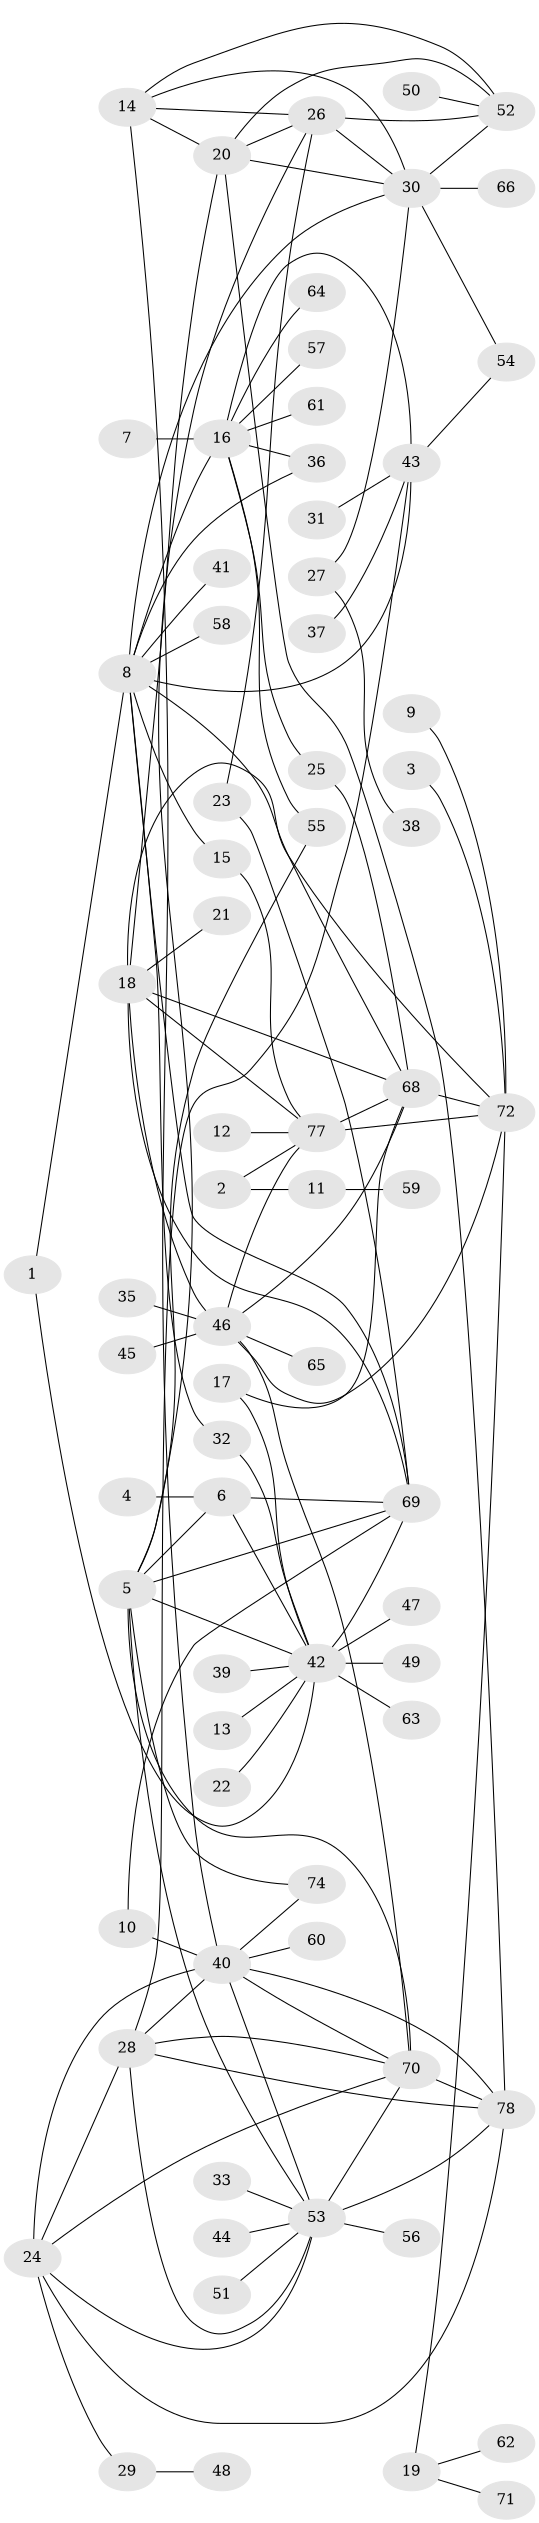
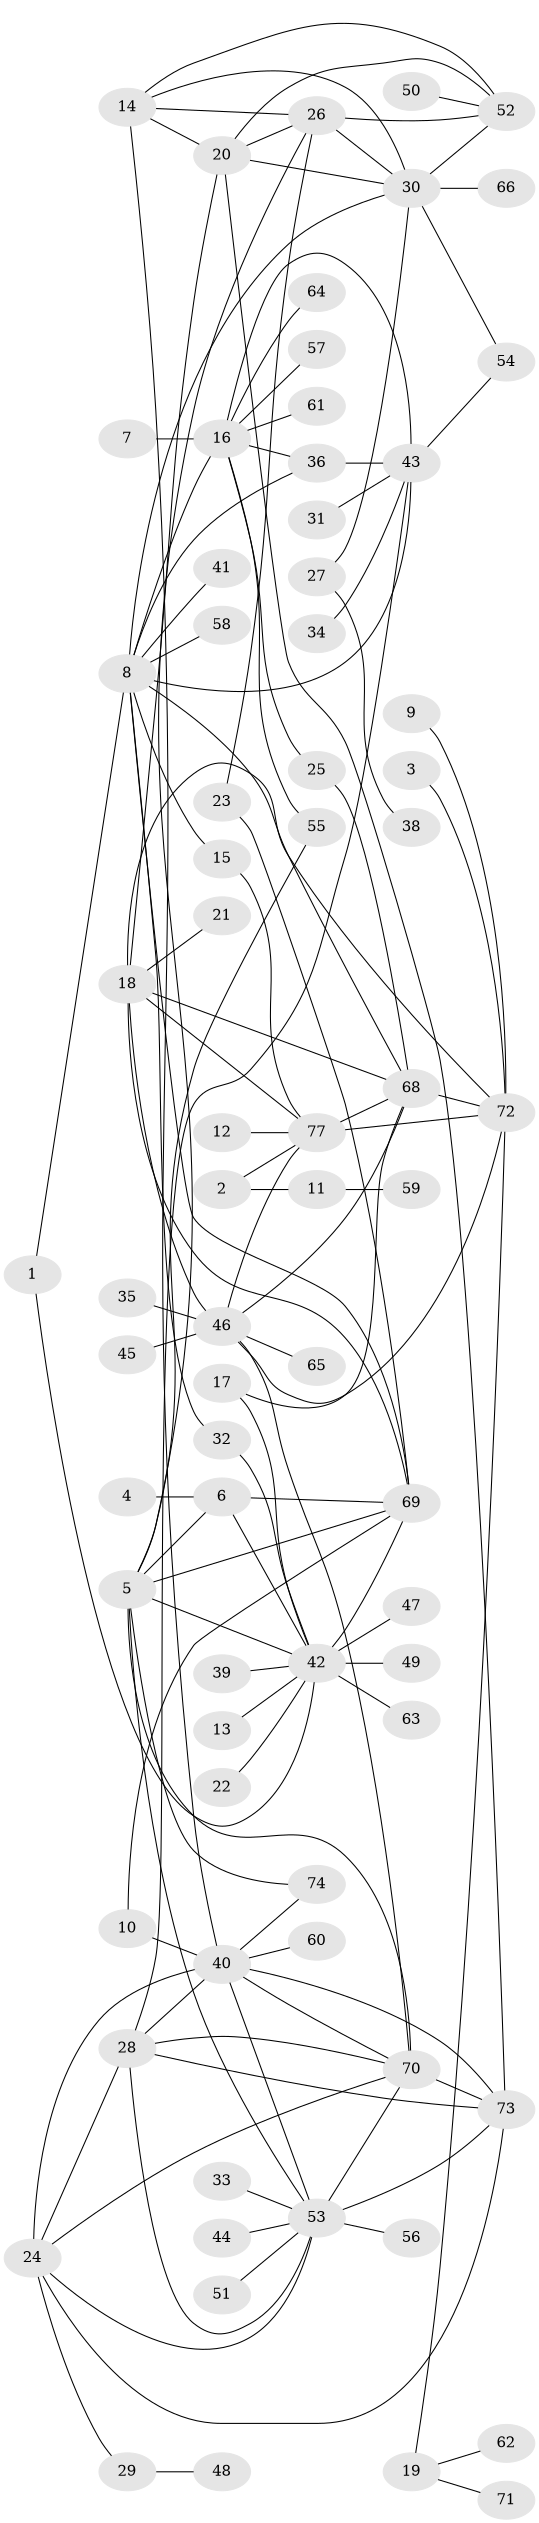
edge "36" -- "43": added
node "37": label "37" -> "34"
node "78": label "78" -> "73"
